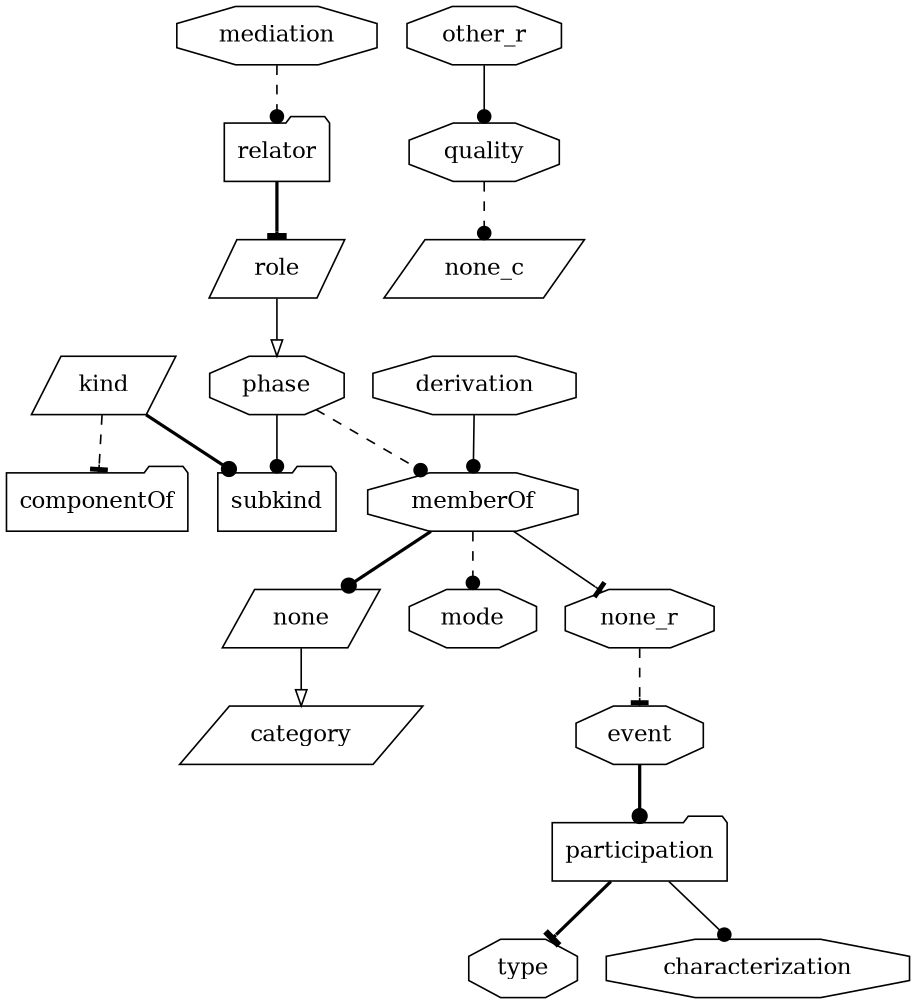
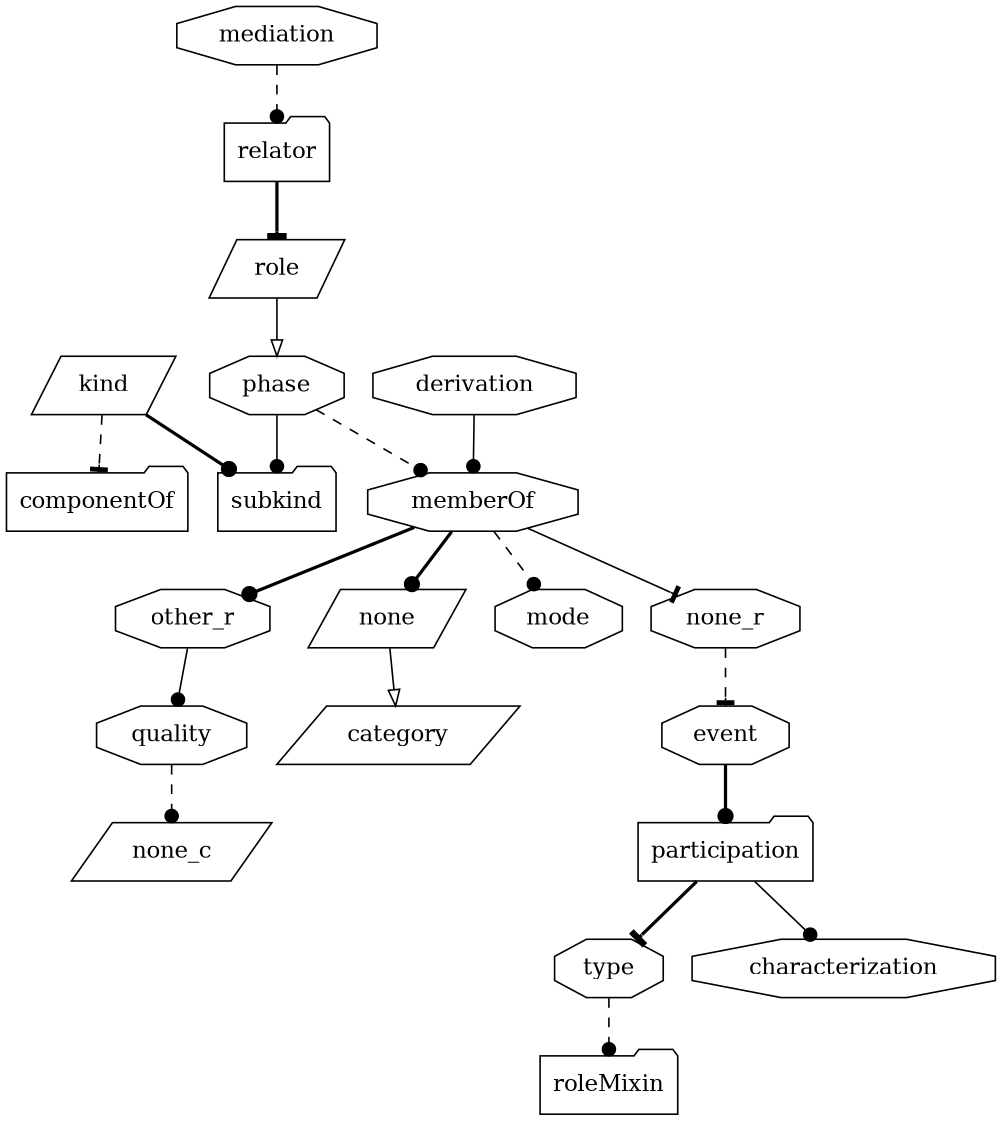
edge "memberOf" -> "other_r": added
node "roleMixin": added
